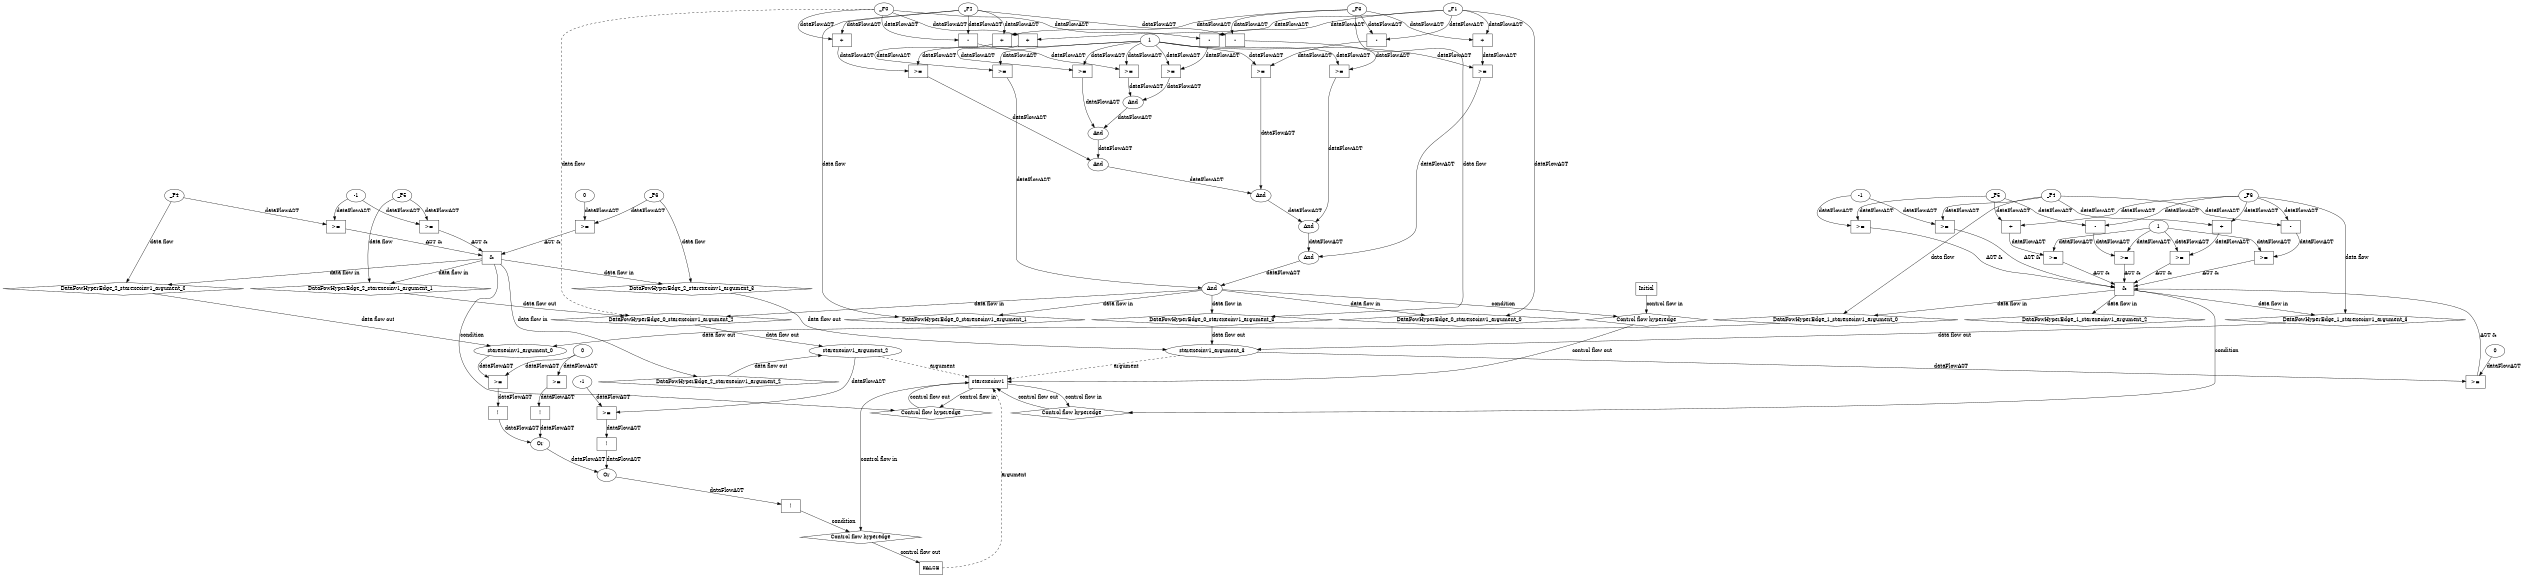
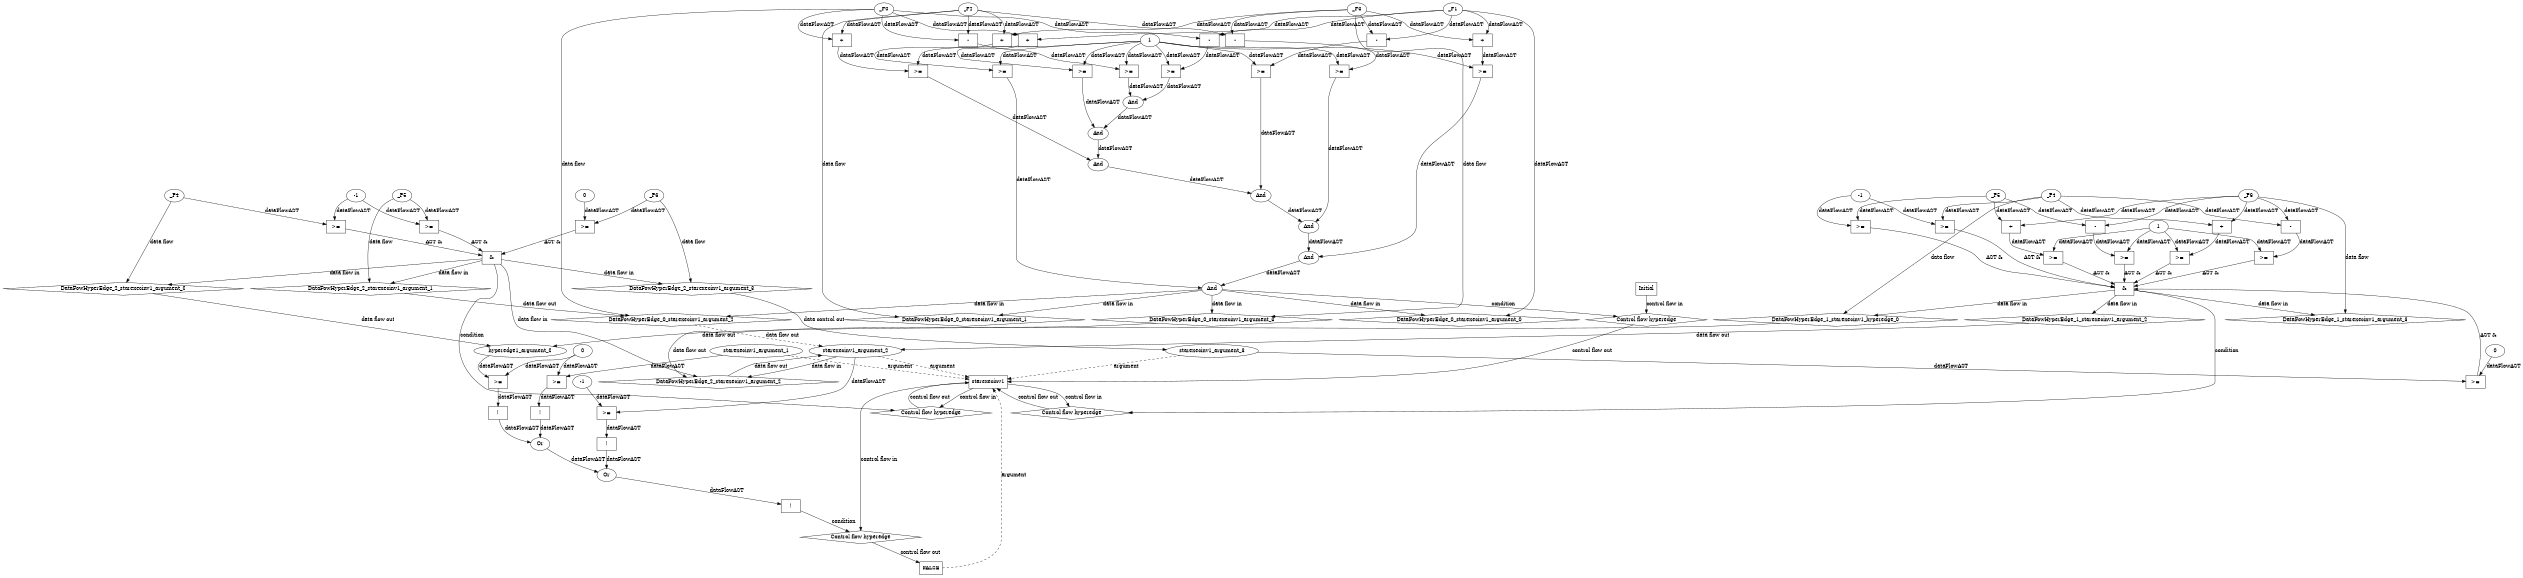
edge "_P0" -> "DataFowHyperEdge_0_starexecinv1_argument_2": style dashed -> solid
edge "DataFowHyperEdge_2_starexecinv1_argument_3" -> "starexecinv1_argument_3": label "data flow out" -> "data control out"
node "DataFowHyperEdge_1_starexecinv1_argument_0": label "DataFowHyperEdge_1_starexecinv1_argument_0" -> "DataFowHyperEdge_1_starexecinv1_hyperedge_0"
edge "DataFowHyperEdge_0_starexecinv1_argument_3" -> "starexecinv1_argument_3": now "DataFowHyperEdge_0_starexecinv1_argument_3" -> "DataFowHyperEdge_2_starexecinv1_argument_2"
edge "DataFowHyperEdge_0_starexecinv1_argument_2" -> "starexecinv1_argument_2": style solid -> dashed
edge "DataFowHyperEdge_1_starexecinv1_argument_3" -> "starexecinv1_argument_3": removed, label "data flow out"
edge "DataFowHyperEdge_1_starexecinv1_argument_2" -> "starexecinv1_argument_2": added, label "data flow out"
node "starexecinv1_argument_0": label "starexecinv1_argument_0" -> "hyperedge1_argument_0"
node "starexecinv1_argument_1": added
edge "starexecinv1_argument_2" -> "DataFowHyperEdge_2_starexecinv1_argument_2": added, label "data flow in"
